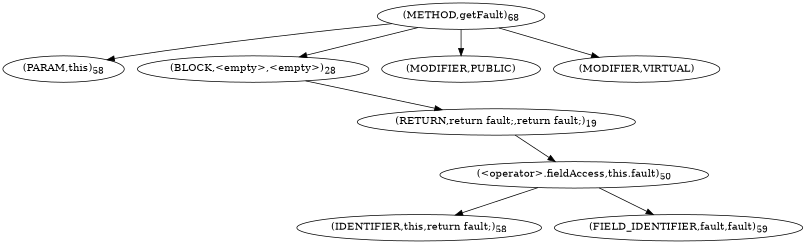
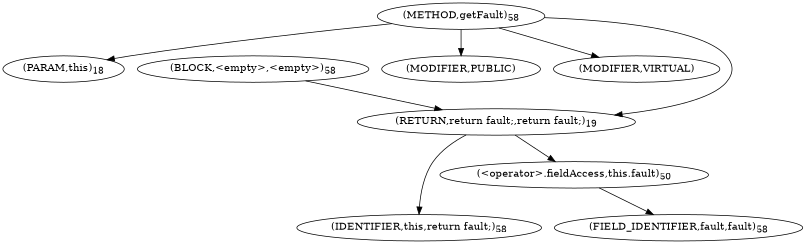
node "(METHOD,getFault)": text "68" -> "58"
edge "(METHOD,getFault)" -> "(BLOCK,<empty>,<empty>)": now "(METHOD,getFault)" -> "(RETURN,return fault;,return fault;)"
node "(PARAM,this)": text "58" -> "18"
node "(BLOCK,<empty>,<empty>)": text "28" -> "58"
edge "(<operator>.fieldAccess,this.fault)" -> "(IDENTIFIER,this,return fault;)": now "(RETURN,return fault;,return fault;)" -> "(IDENTIFIER,this,return fault;)"
node "(FIELD_IDENTIFIER,fault,fault)": text "59" -> "58"
